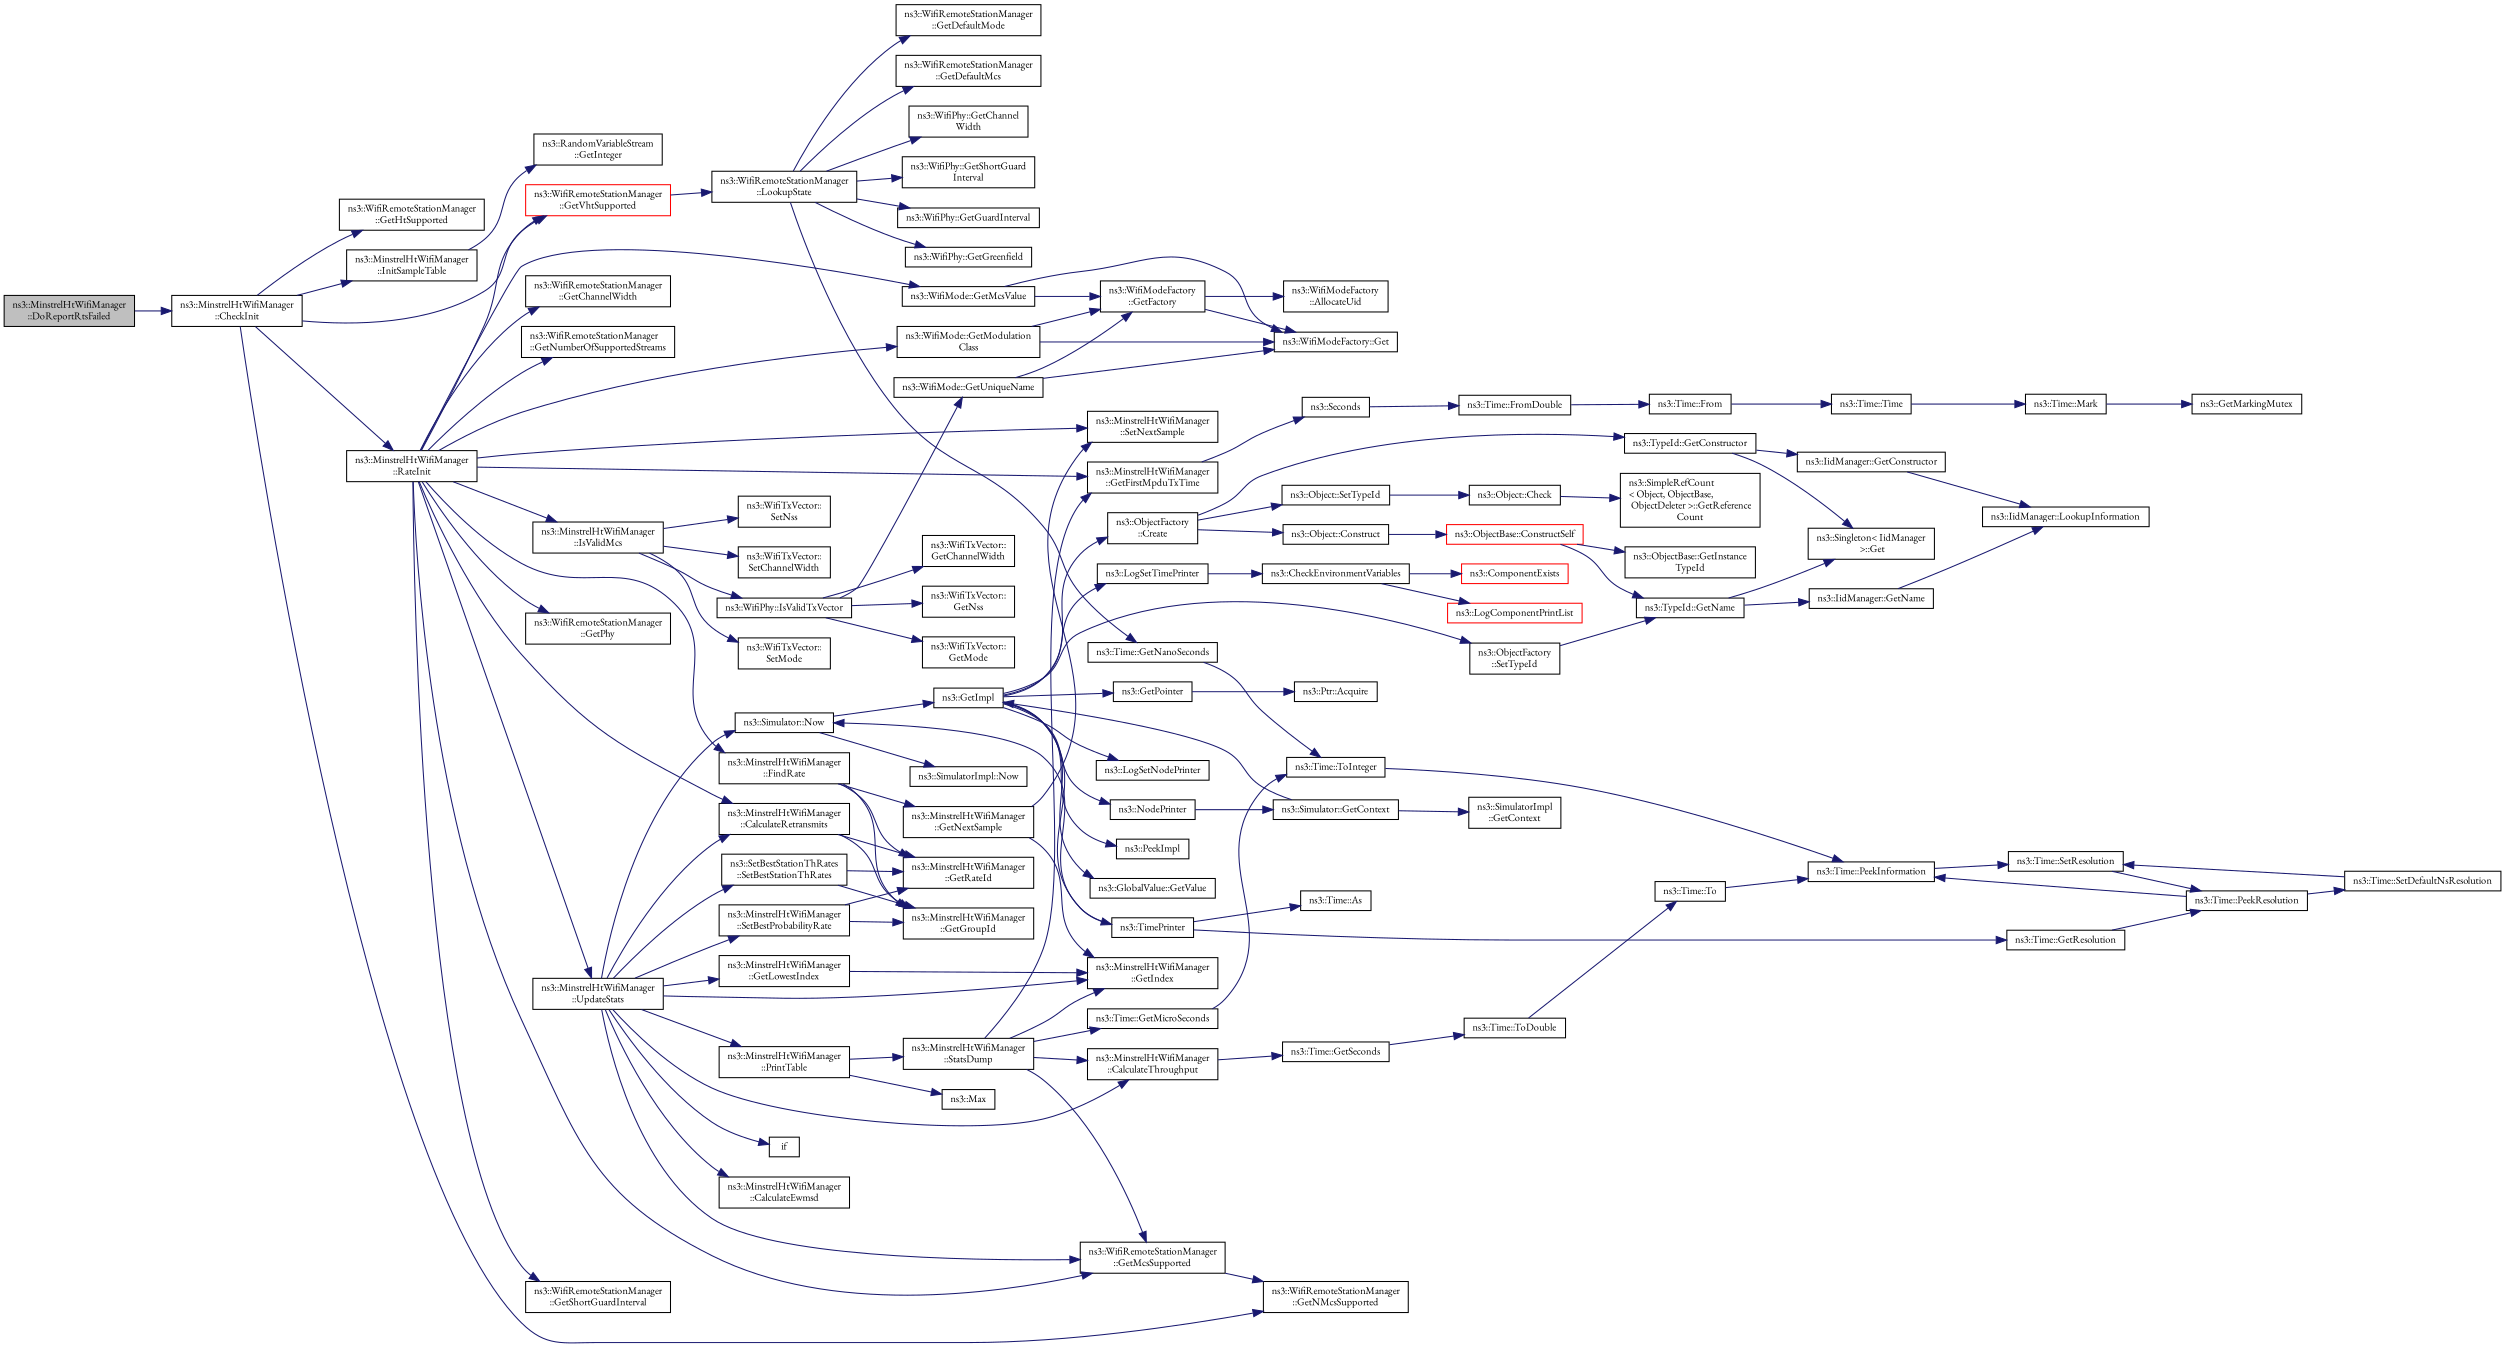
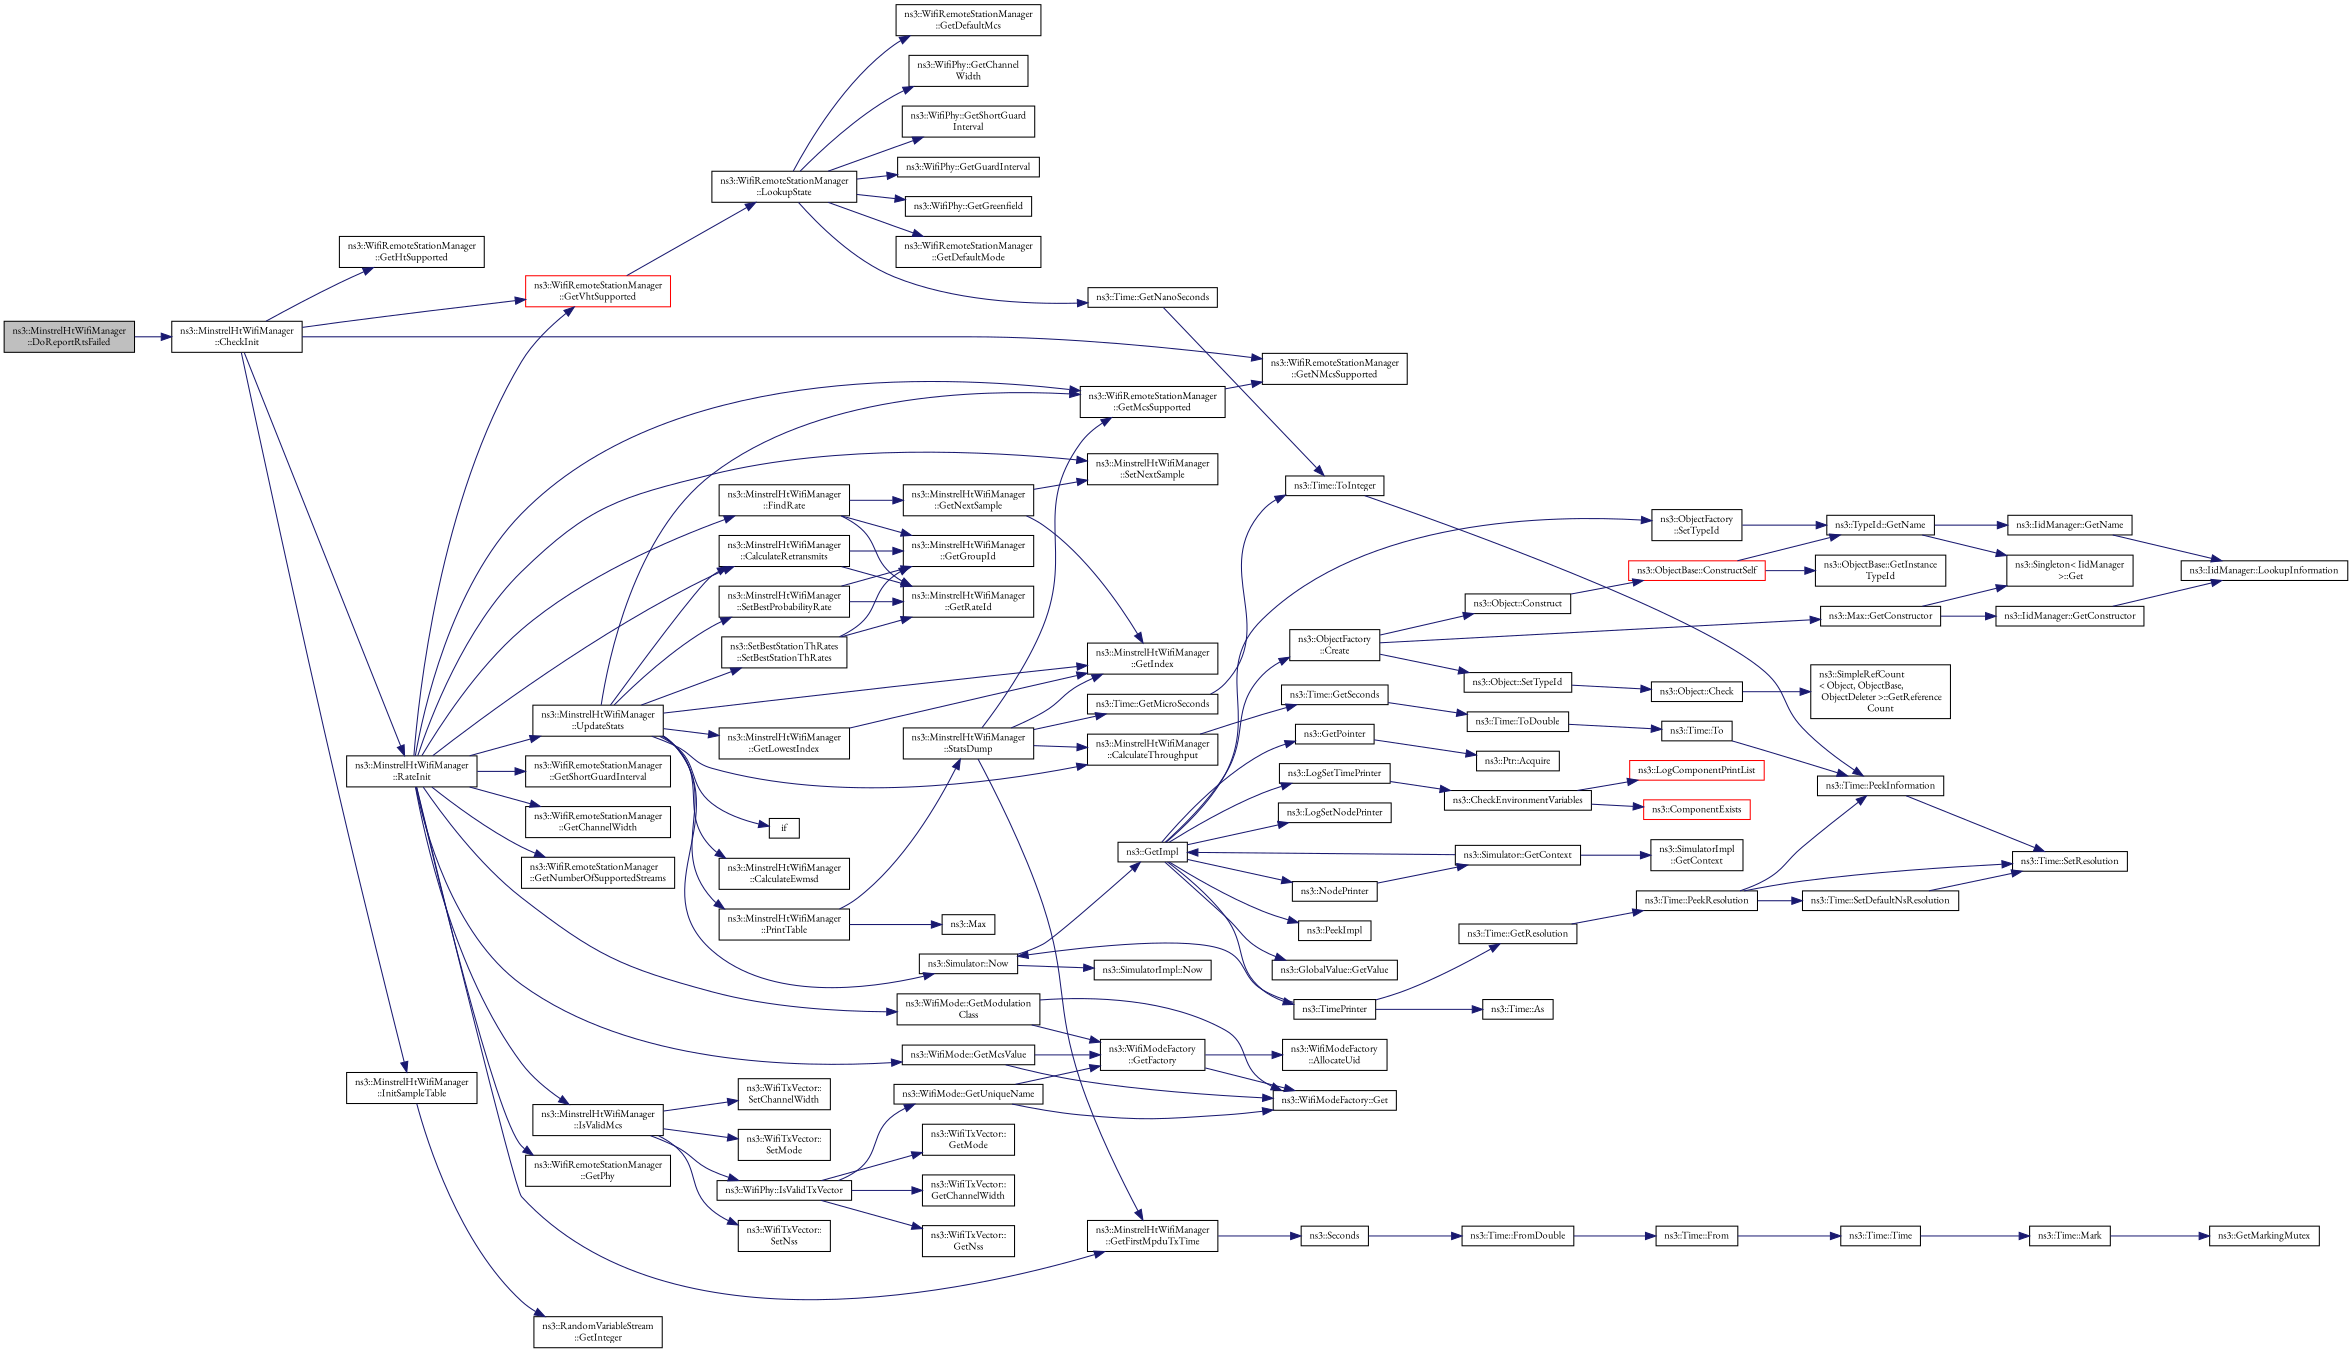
node "ns3::TypeId::GetConstructor": label "ns3::TypeId::GetConstructor" -> "ns3::Max::GetConstructor"
edge "ns3::Time::SetResolution" -> "ns3::Time::PeekResolution": reversed
